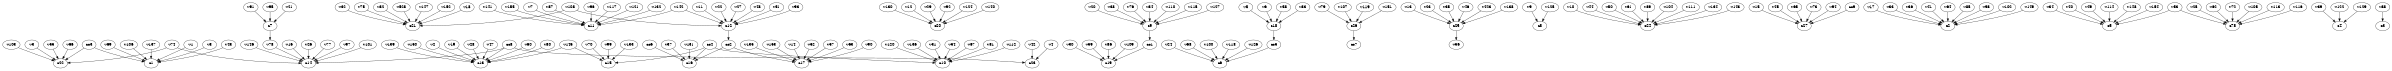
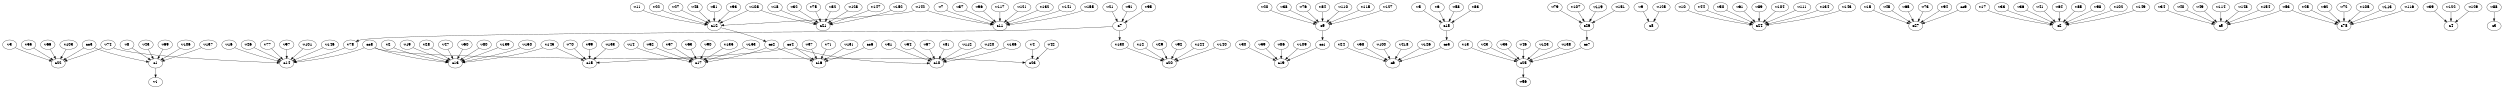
node "v528": label "v528" -> "v128"
node "v423": label "v423" -> "v123"
edge "c7" -> "v130": added
node "v71": added
node "v118": label "v118" -> "v418"
edge "v1" -> "c1": reversed
edge "co7" -> "c25": added
